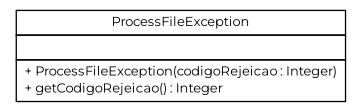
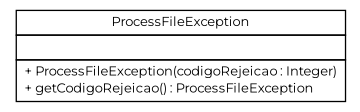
node "ProcessFileException": text "+ getCodigoRejeicao() : Integer" -> "+ getCodigoRejeicao() : ProcessFileException"
